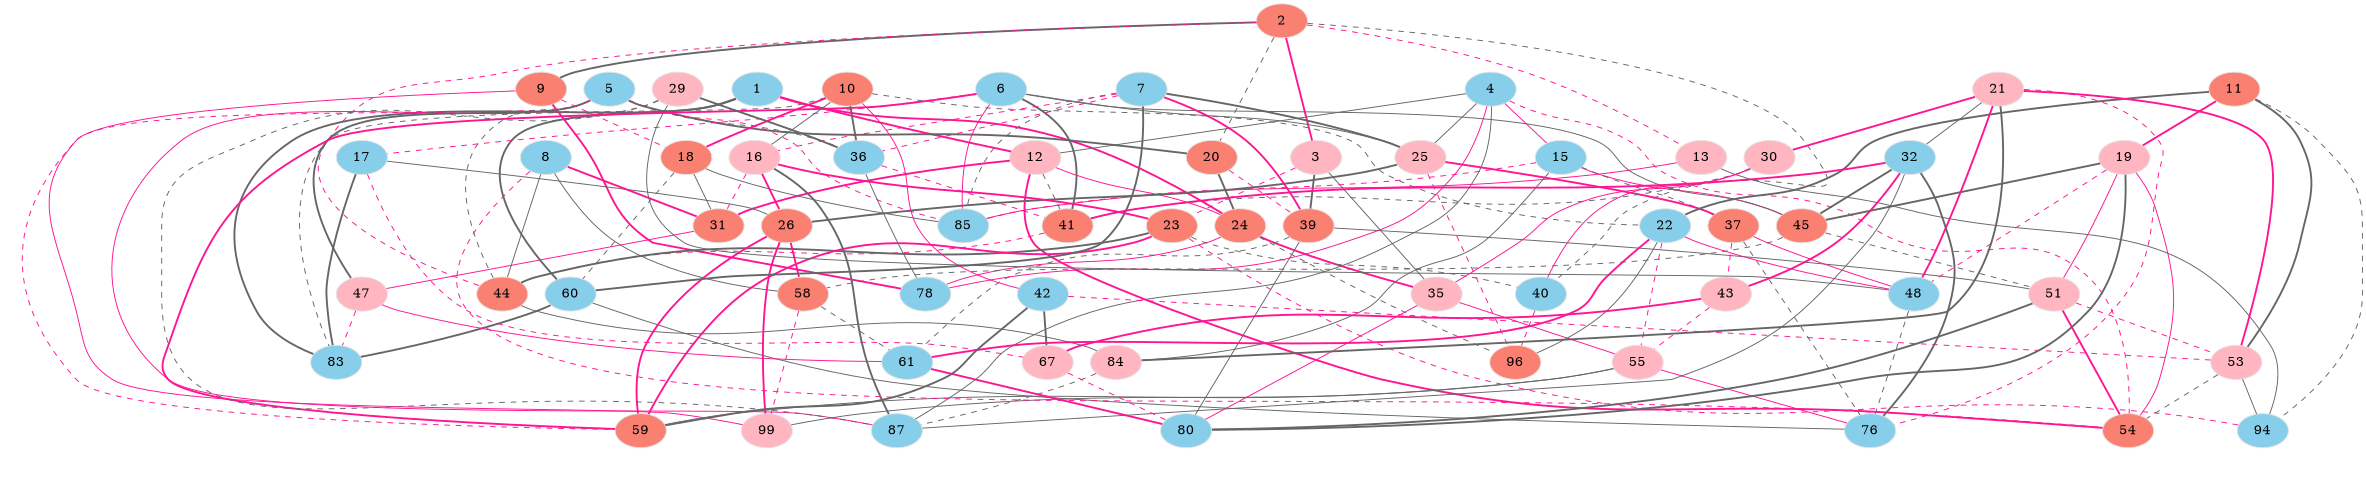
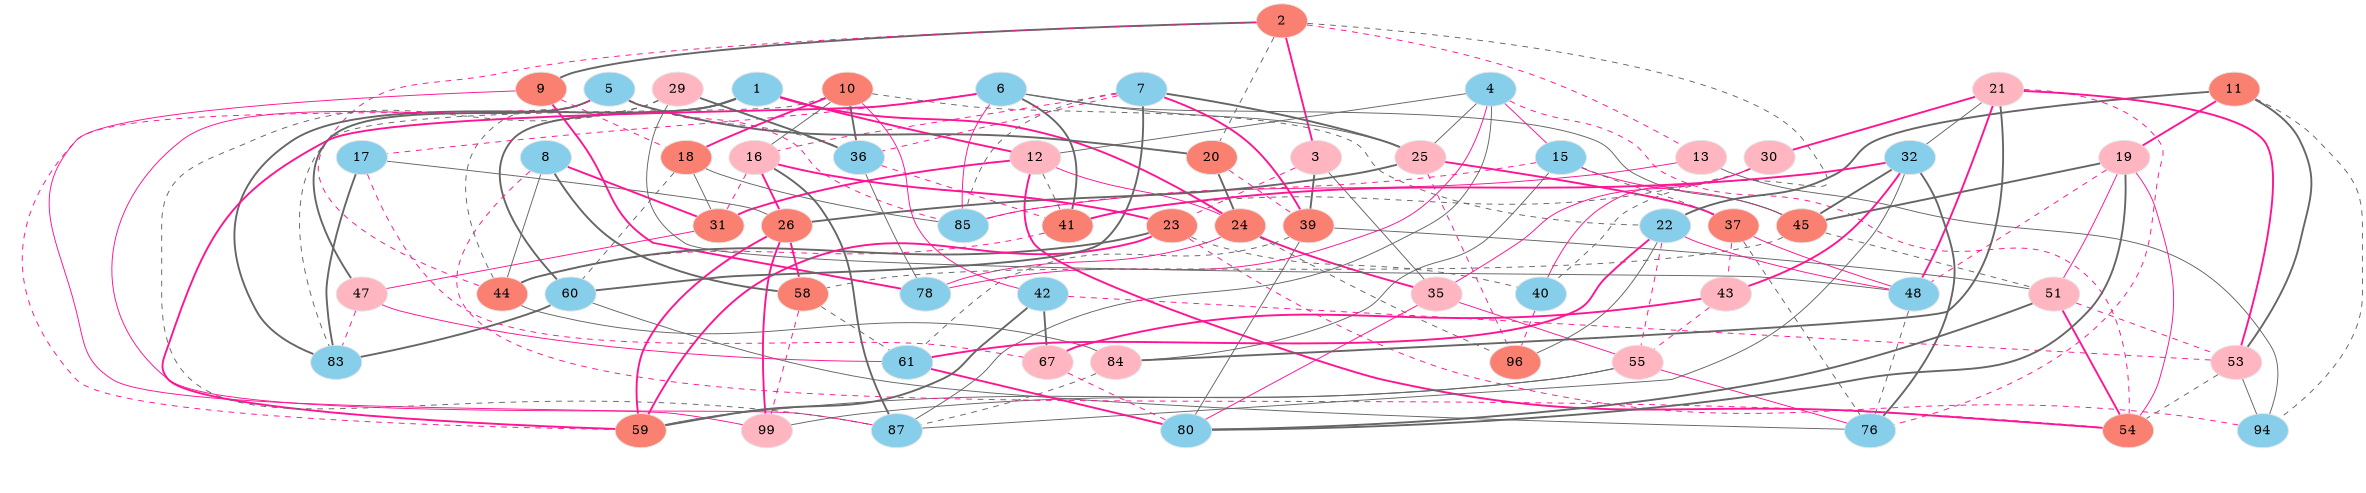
edge "8" -- "58": style solid -> bold
